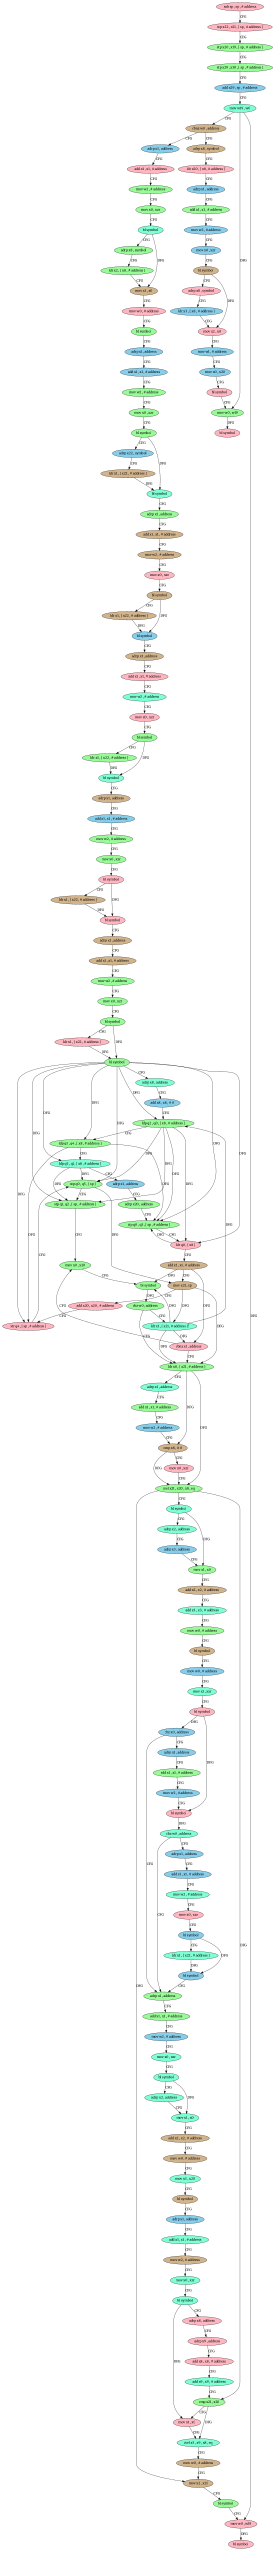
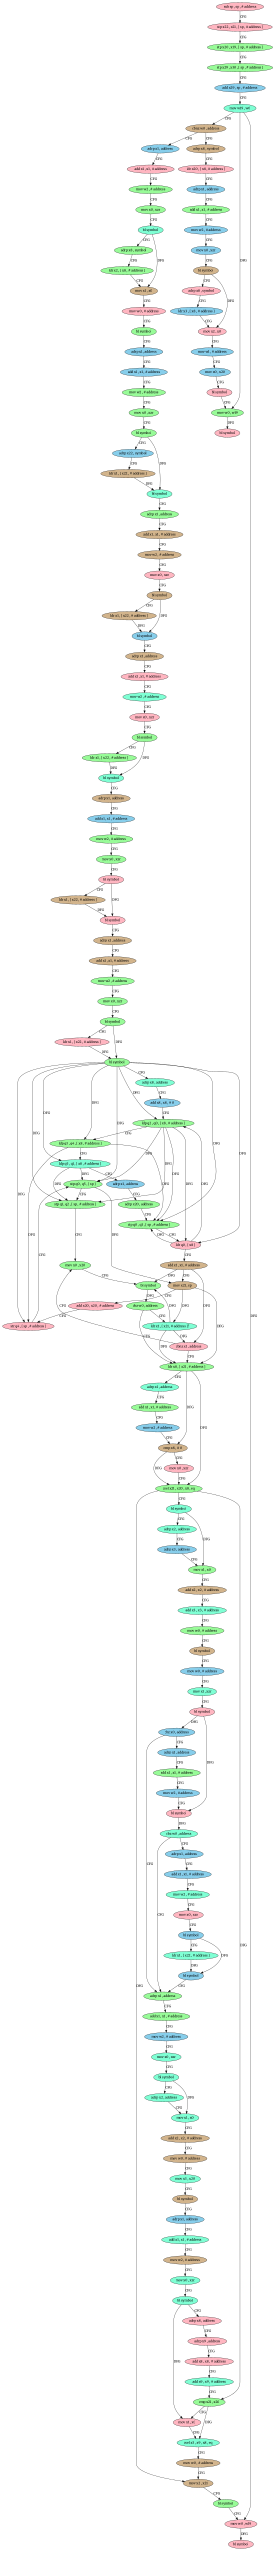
edge "ldr x1 , [ x21 , # address ]!" -> "ldp q2 , q0 , [ x8 , # address ]": now "ldr q0 , [ x8 ]" -> "ldp q2 , q0 , [ x8 , # address ]"
